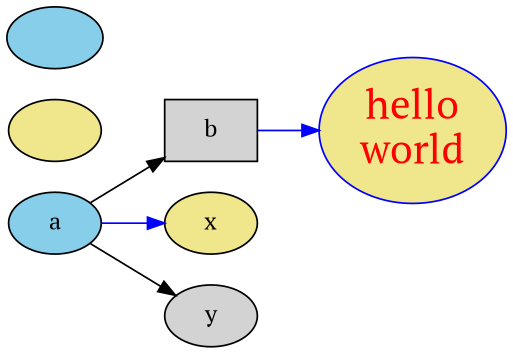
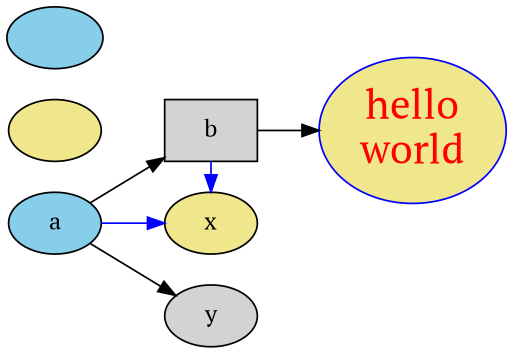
edge "b" -> "hello world": color blue -> black
edge "b" -> "x": added
